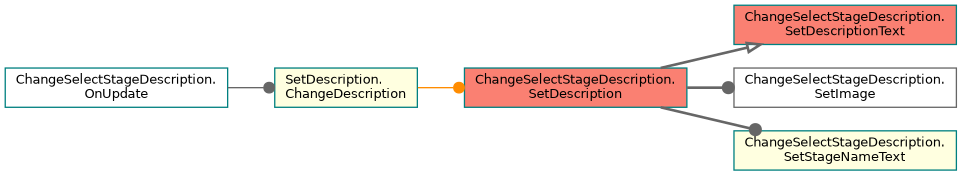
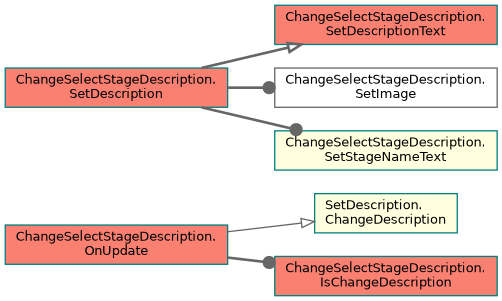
node "ChangeSelectStageDescription. OnUpdate": fillcolor white -> salmon
edge "ChangeSelectStageDescription. OnUpdate" -> "SetDescription. ChangeDescription": arrowhead dot -> onormal
edge "SetDescription. ChangeDescription" -> "ChangeSelectStageDescription. SetDescription": removed
node "ChangeSelectStageDescription. IsChangeDescription": added
